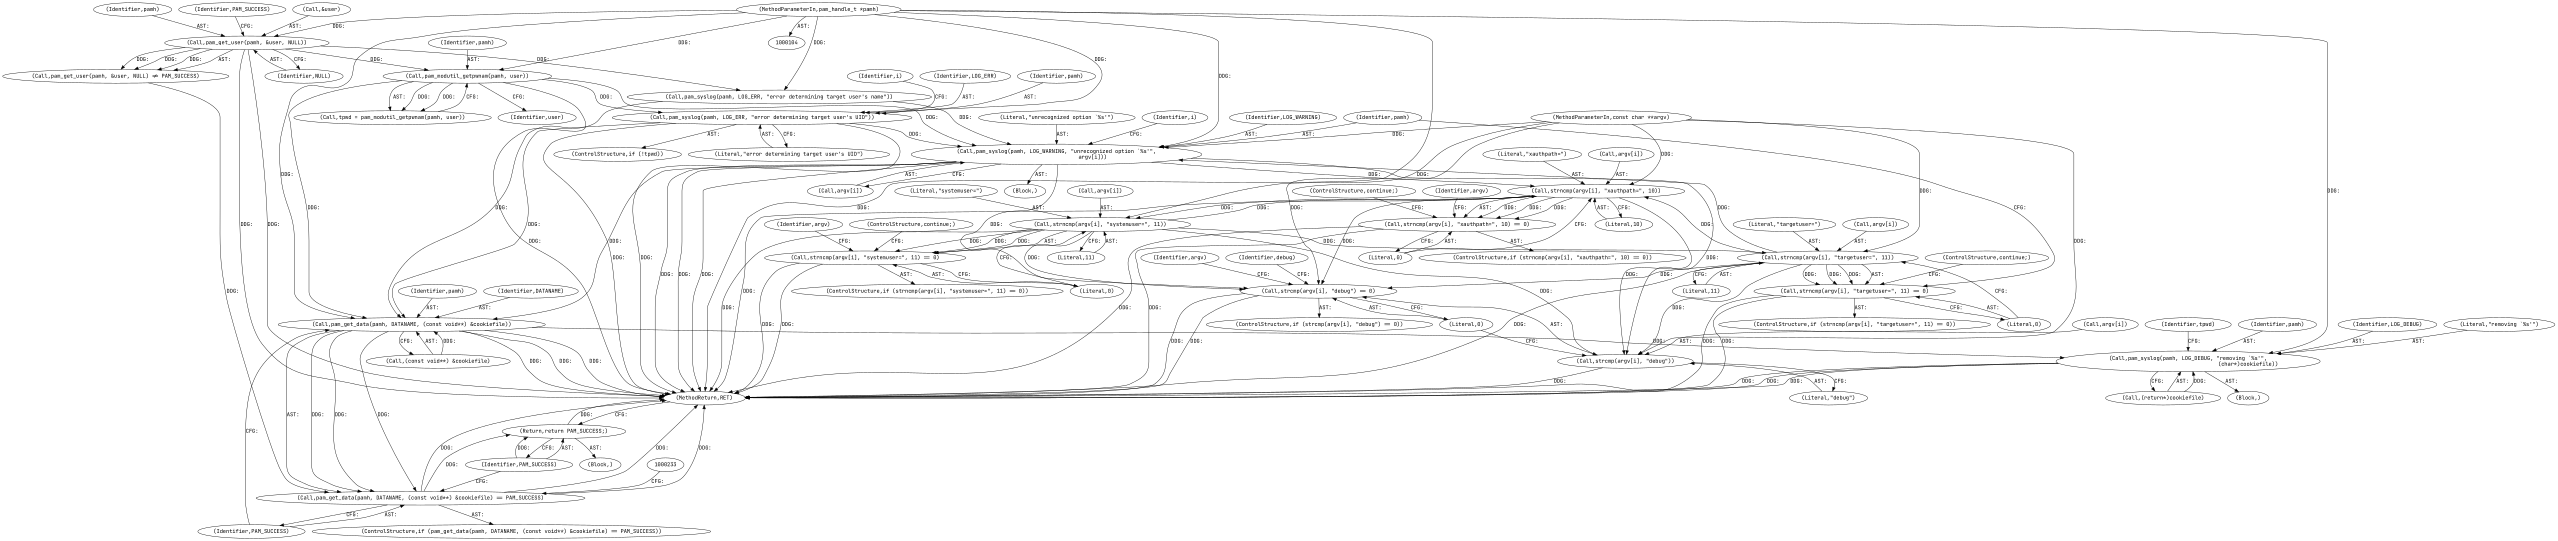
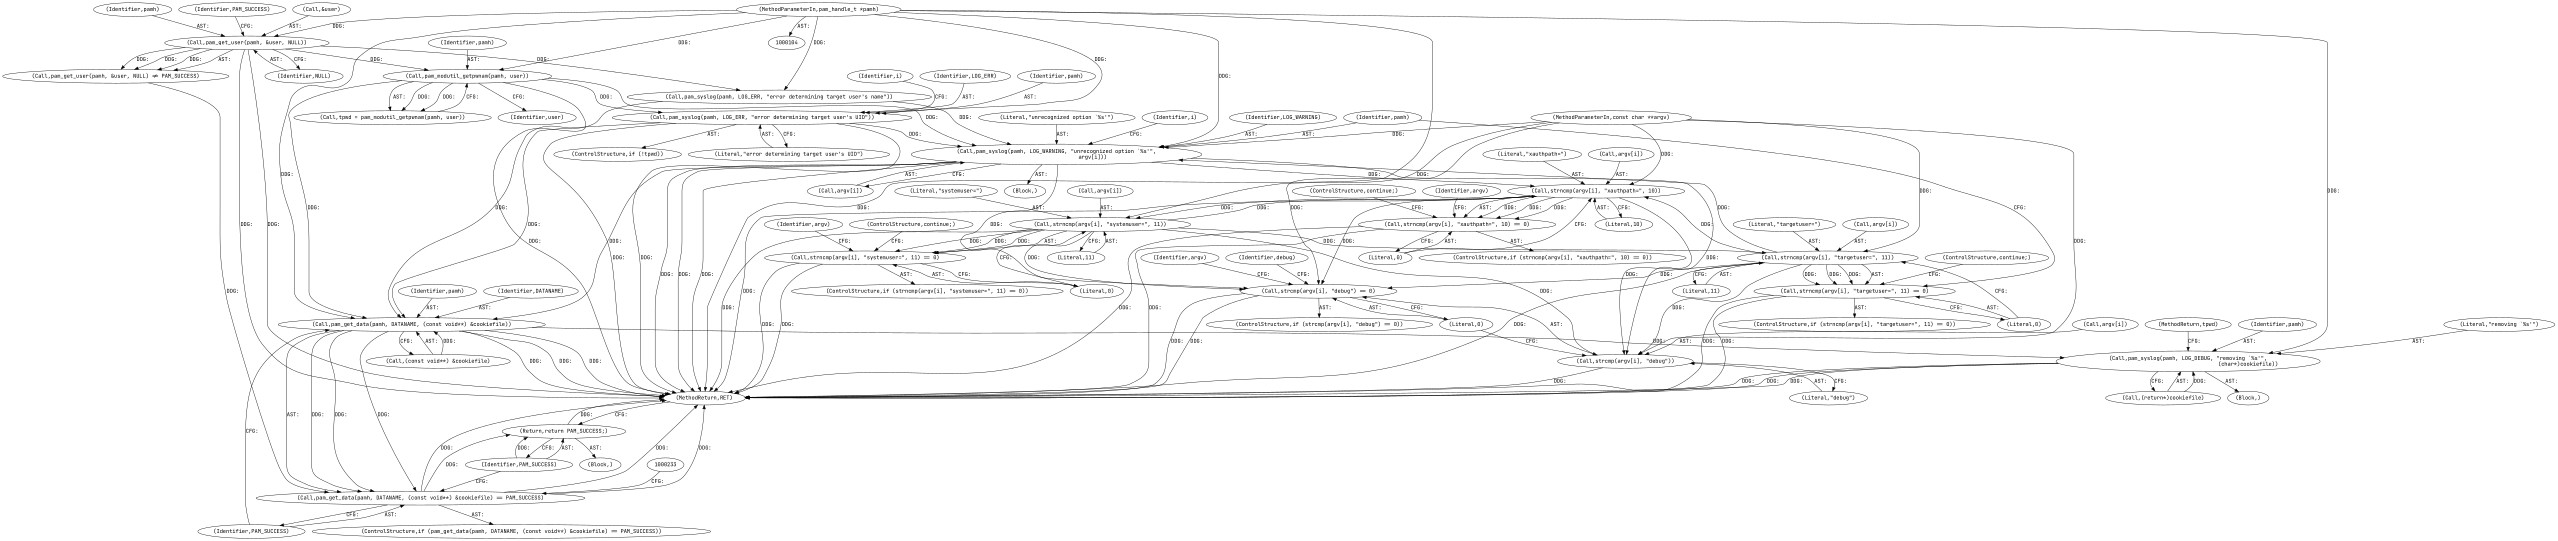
node "(Identifier,tpwd)": label "(Identifier,tpwd)" -> "(MethodReturn,tpwd)"
node "(Identifier,LOG_DEBUG)": removed
